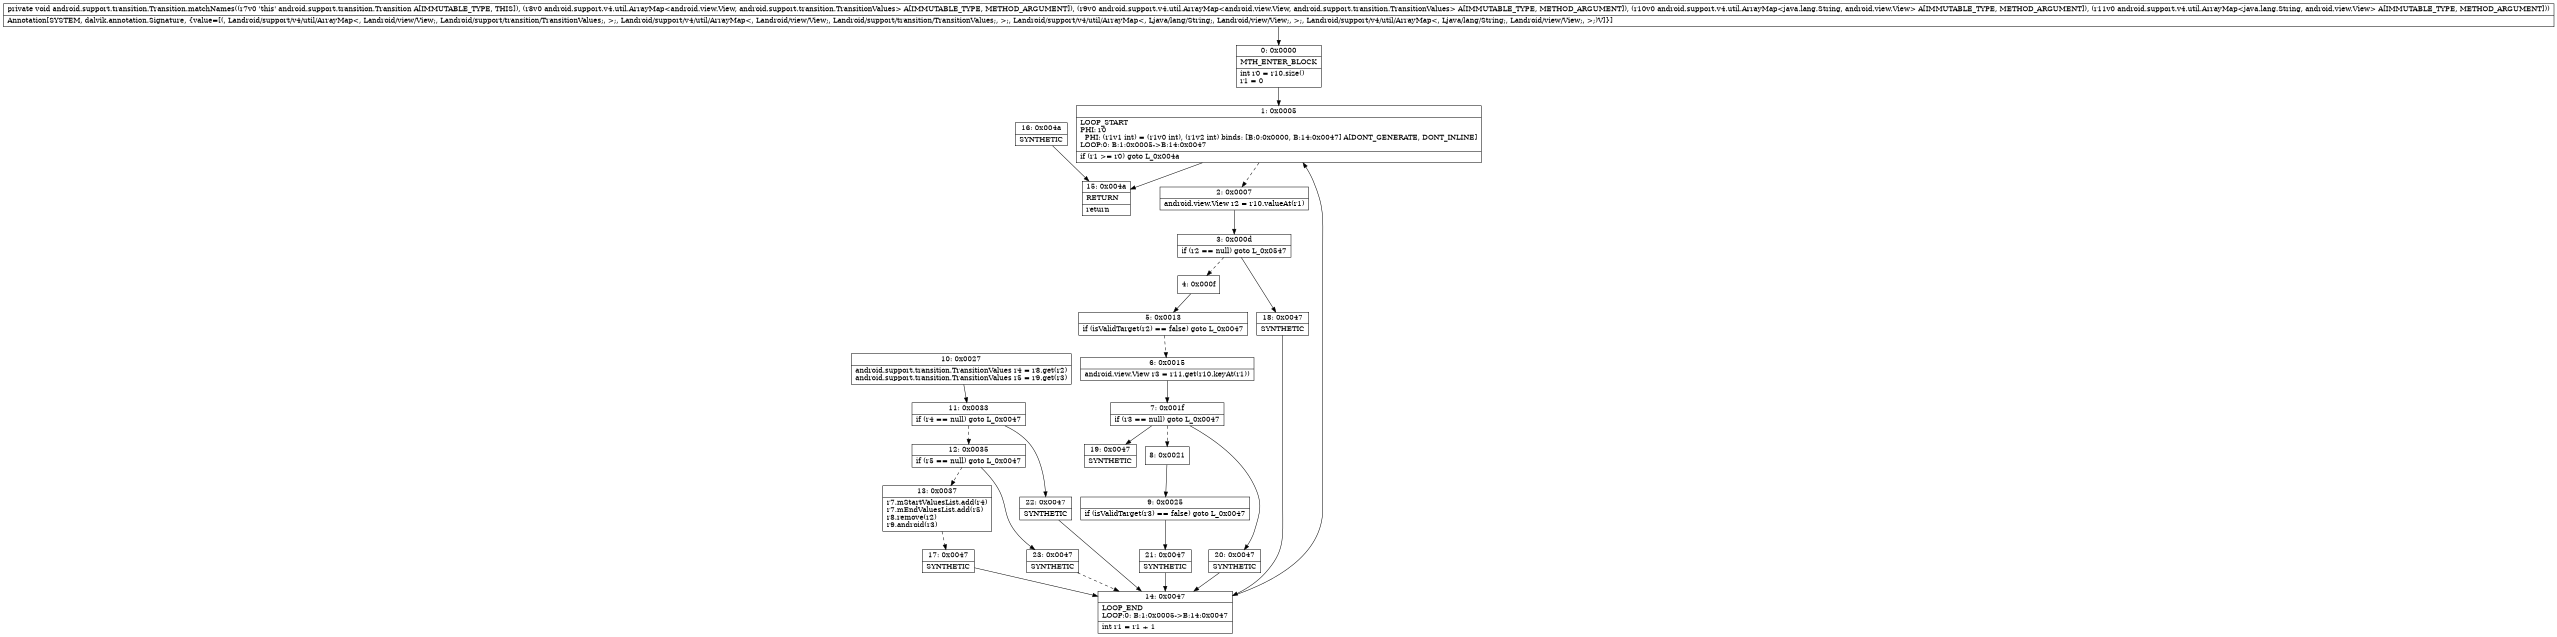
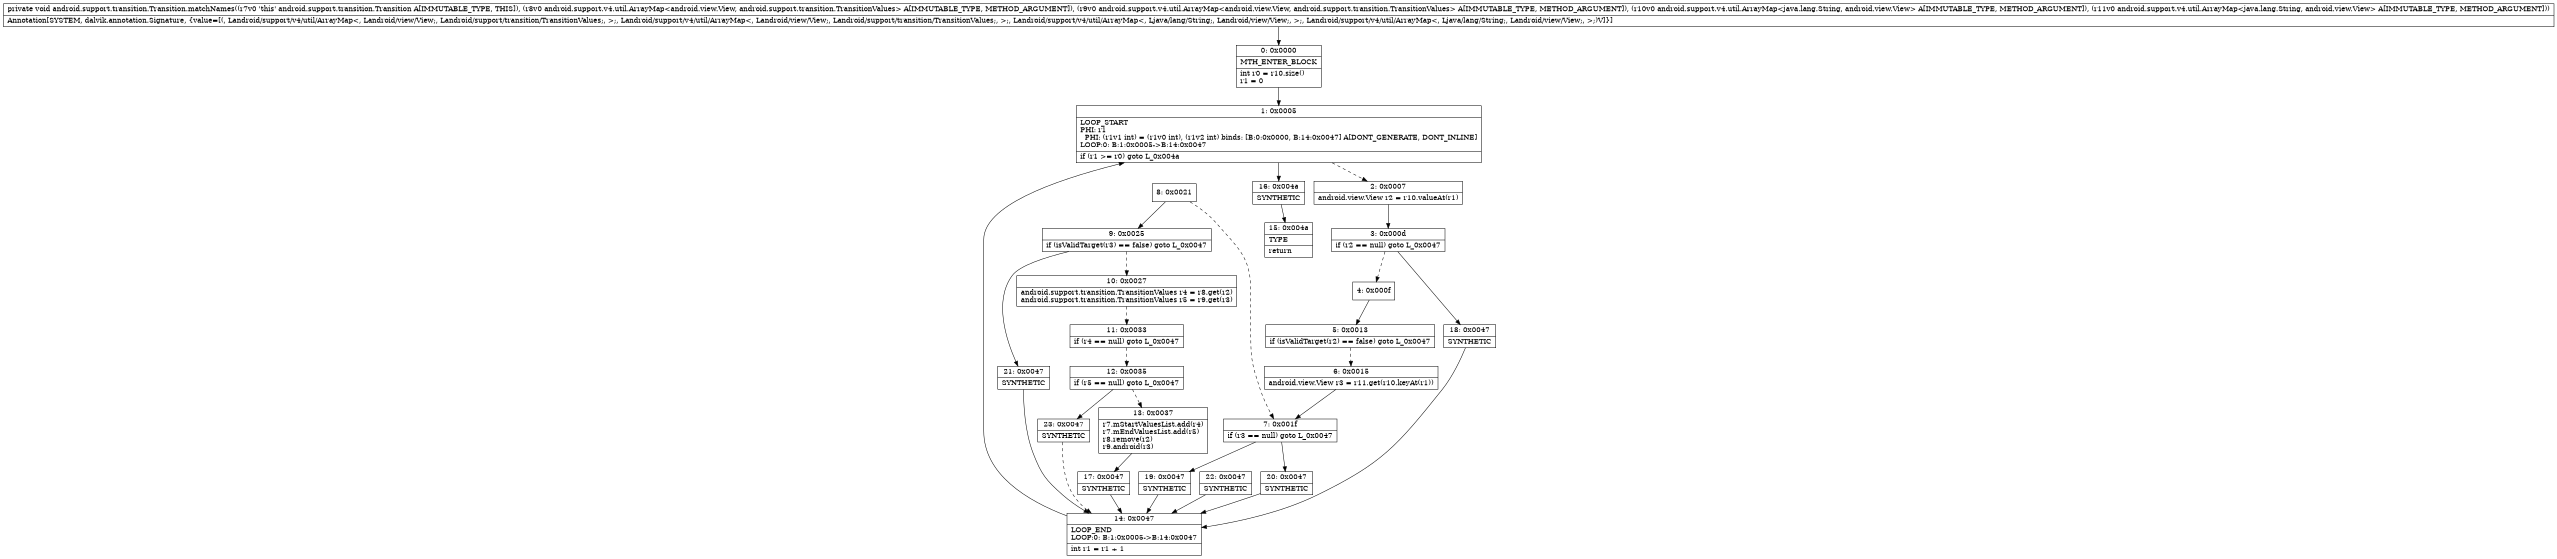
node "1: 0x0005": text "PHI: r0" -> "PHI: r1"
edge "1: 0x0005" -> "15: 0x004a": now "1: 0x0005" -> "16: 0x004a"
node "15: 0x004a": text "RETURN" -> "TYPE"
node "3: 0x000d": text "if (r2 == null) goto L_0x0547" -> "if (r2 == null) goto L_0x0047"
edge "9: 0x0025" -> "10: 0x0027": added
edge "10: 0x0027" -> "11: 0x0033": style solid -> dashed
edge "7: 0x001f" -> "8: 0x0021": reversed
edge "11: 0x0033" -> "22: 0x0047": removed
edge "19: 0x0047" -> "14: 0x0047": added
edge "13: 0x0037" -> "17: 0x0047": style dashed -> solid
